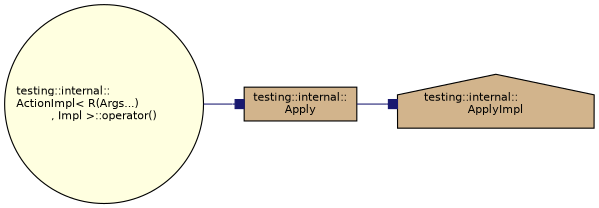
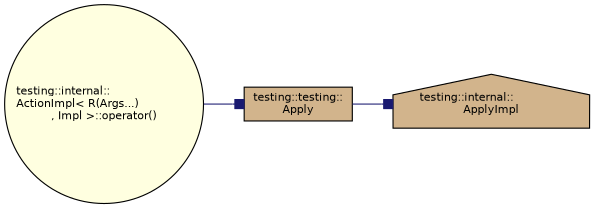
node "testing::internal:: Apply": label "testing::internal:: Apply" -> "testing::testing:: Apply"
